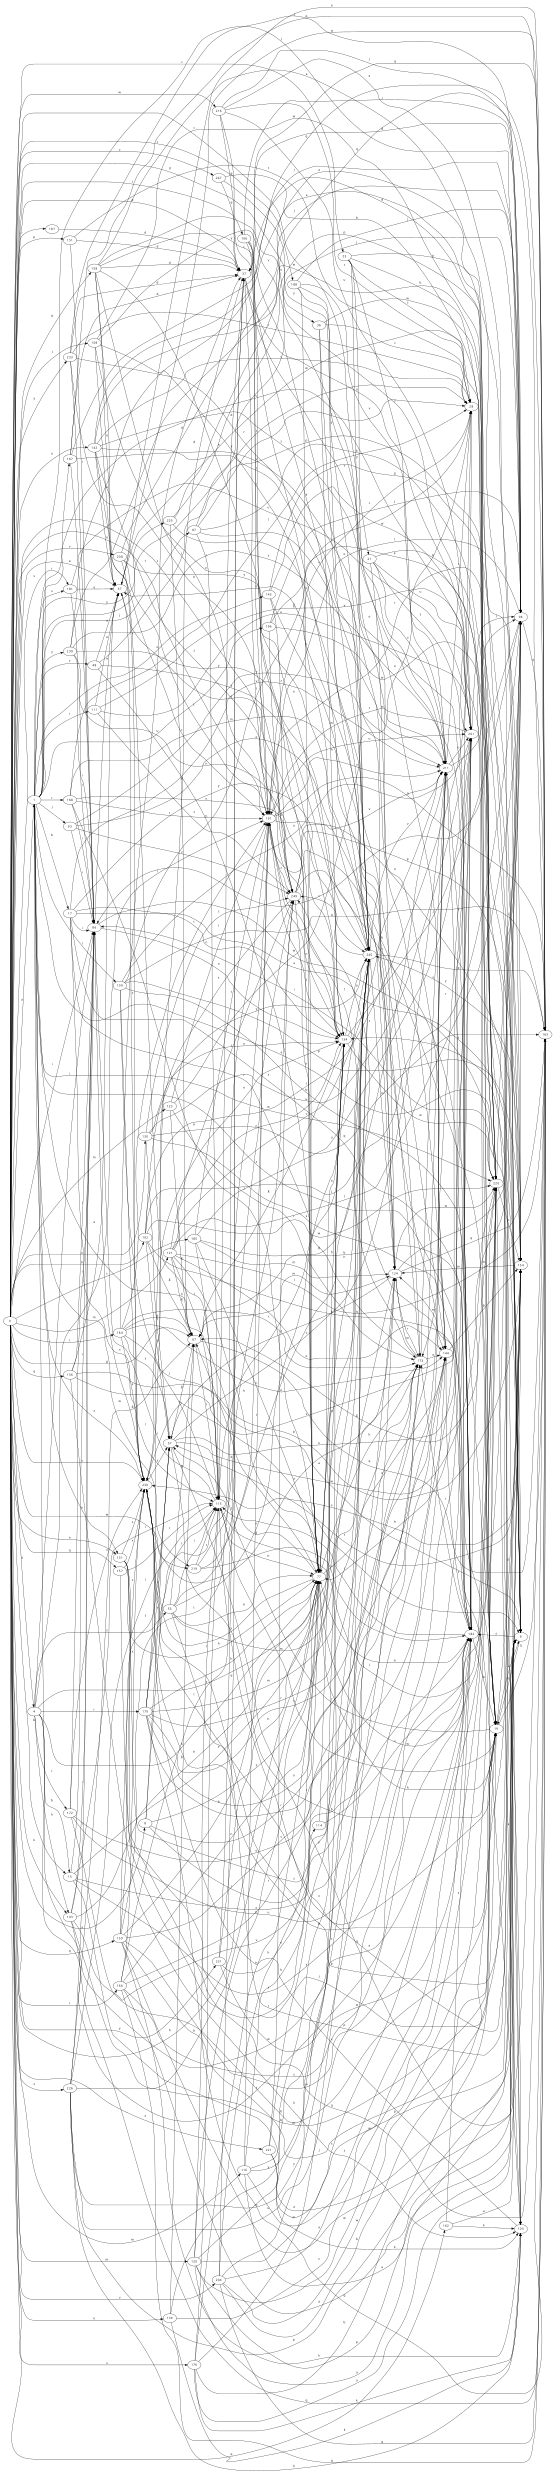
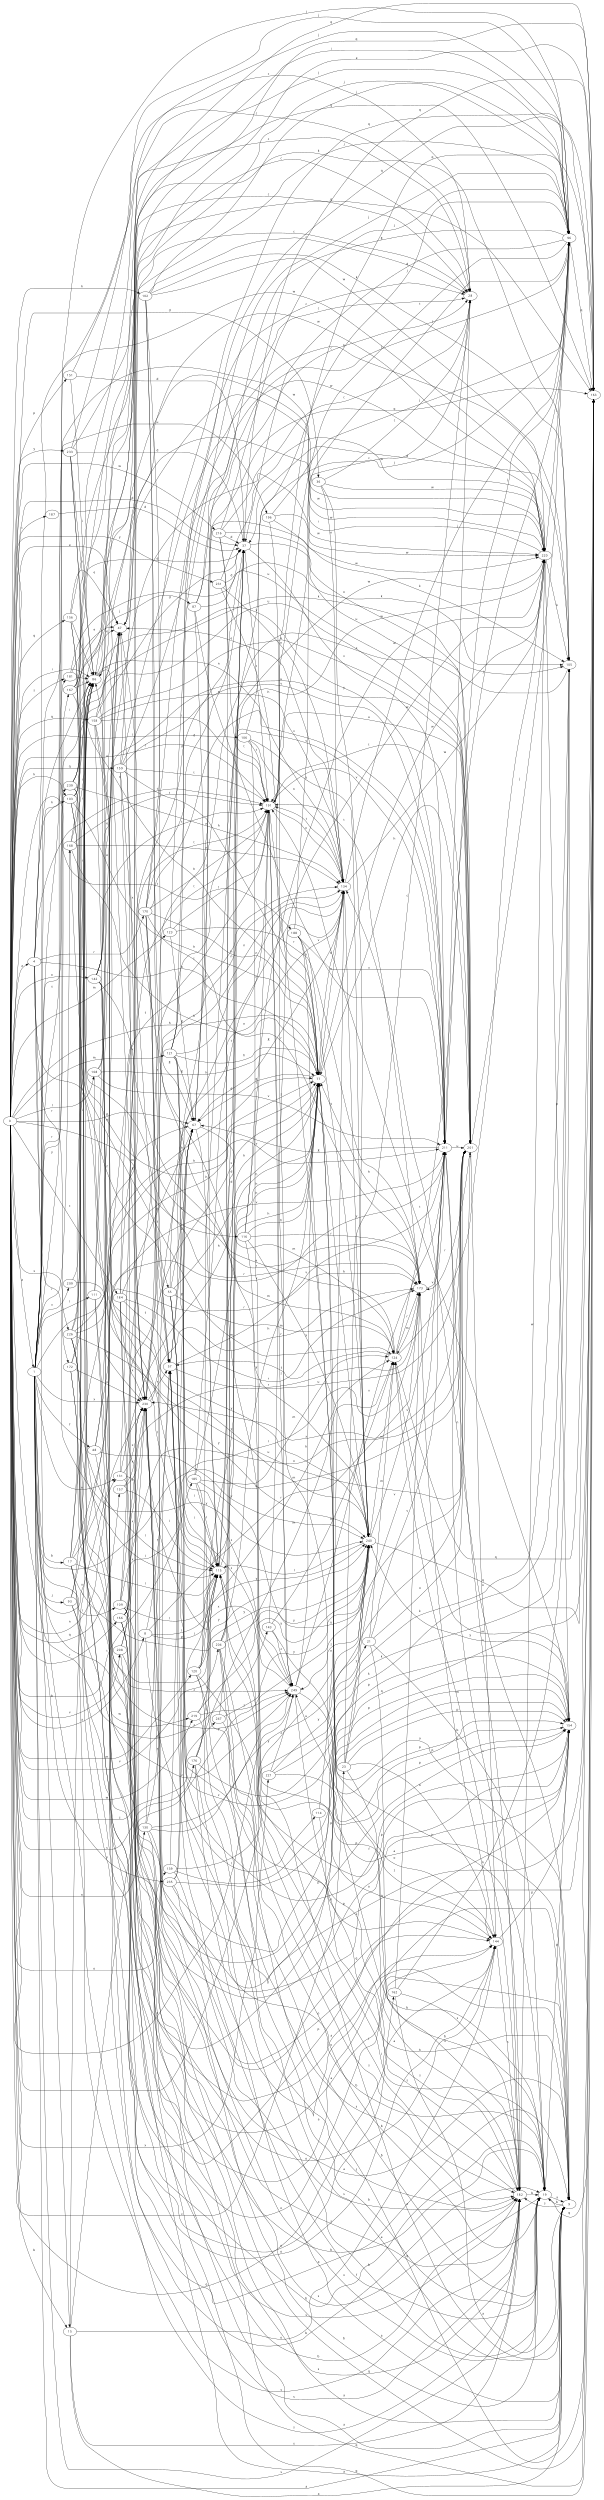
node "209": added
edge "77" -> "144": now "201" -> "144"
edge "182" -> "173": now "162" -> "173"
edge "235" -> "115": added, label "l"
